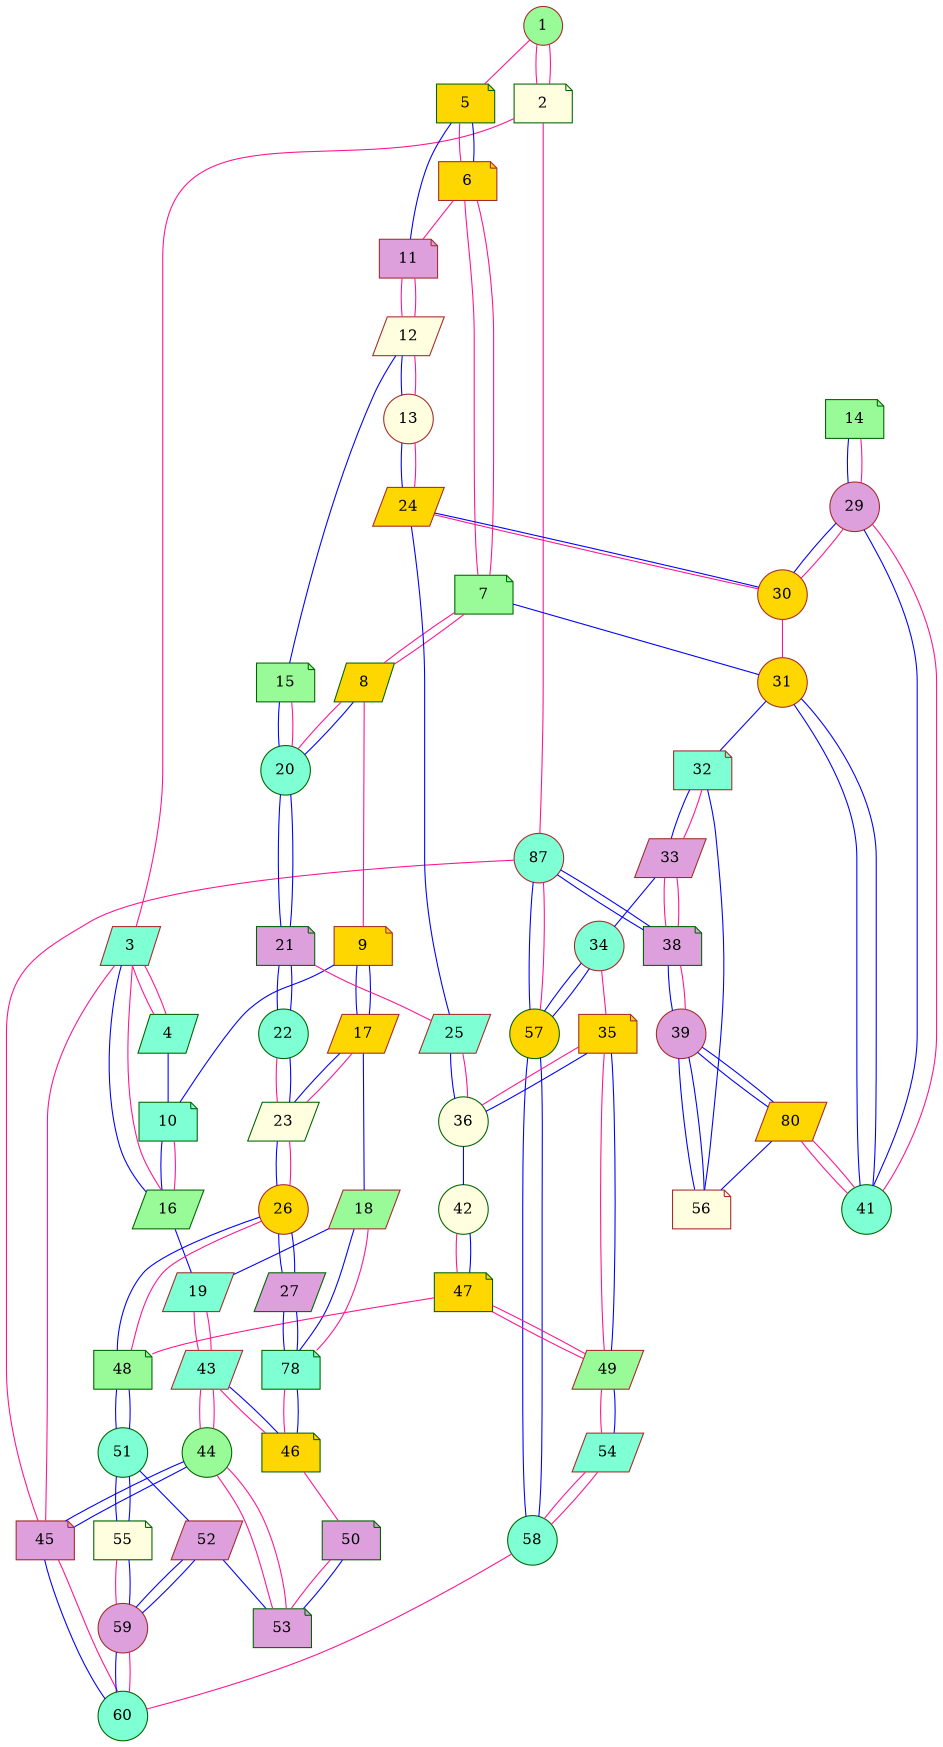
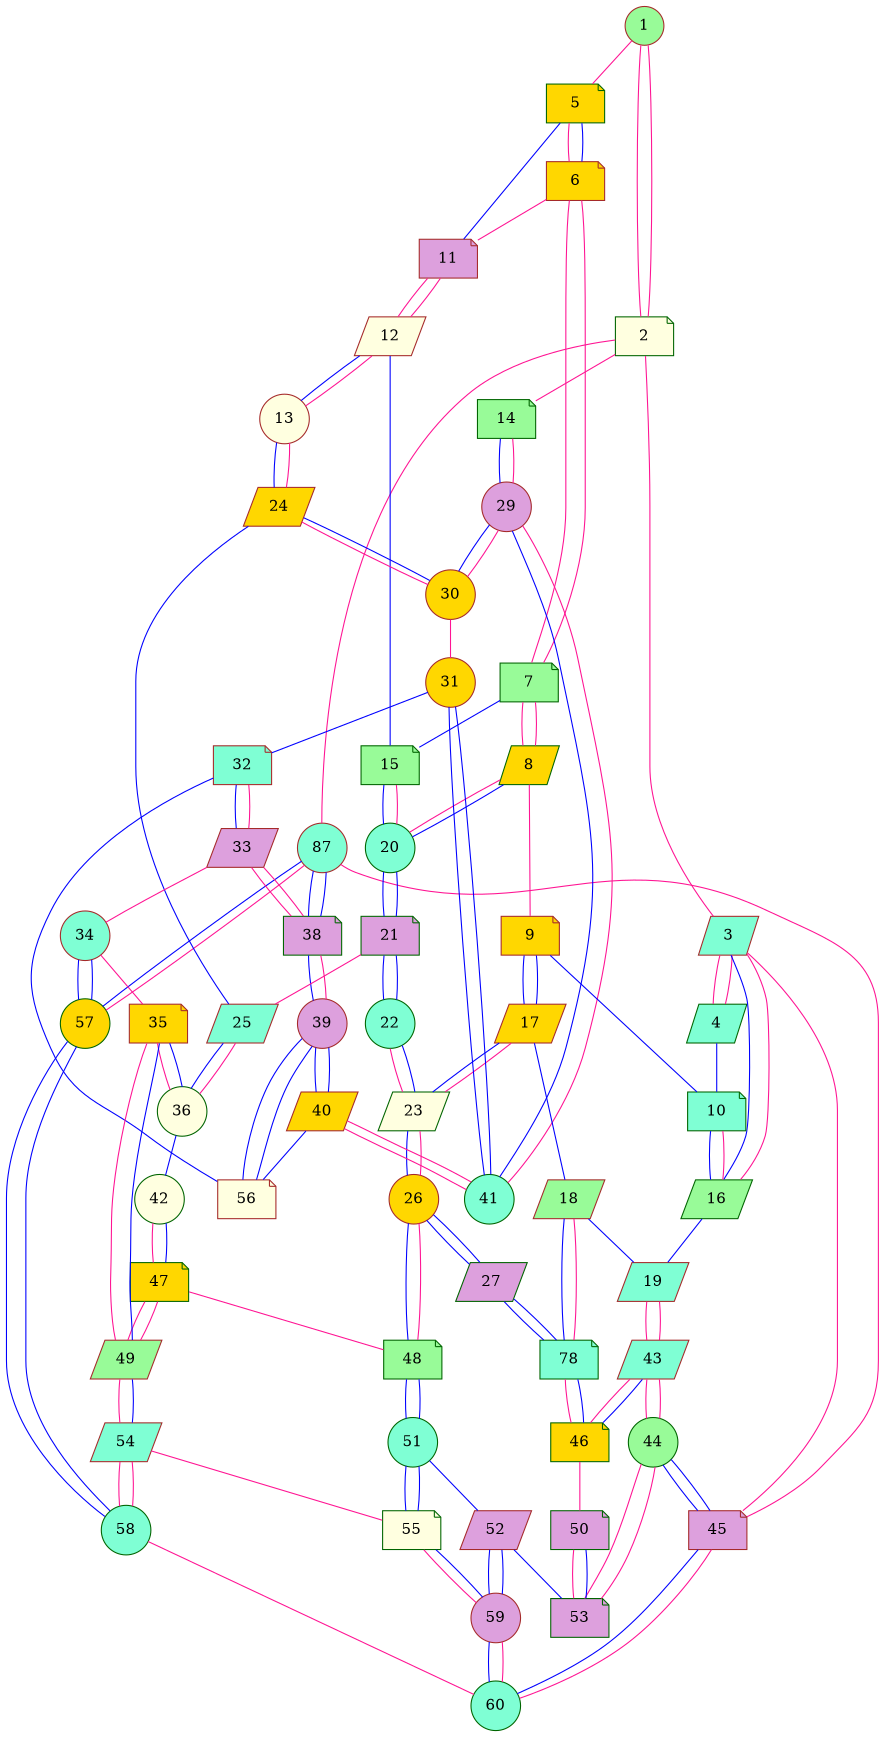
edge "2" -- "14": added
edge "7" -- "31": now "7" -- "15"
edge "33" -- "34": color blue -> deeppink
node "80": label "80" -> "40"
edge "54" -- "55": added
